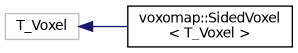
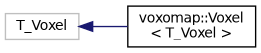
node "voxomap::SidedVoxel < T_Voxel >": label "voxomap::SidedVoxel < T_Voxel >" -> "voxomap::Voxel < T_Voxel >"
